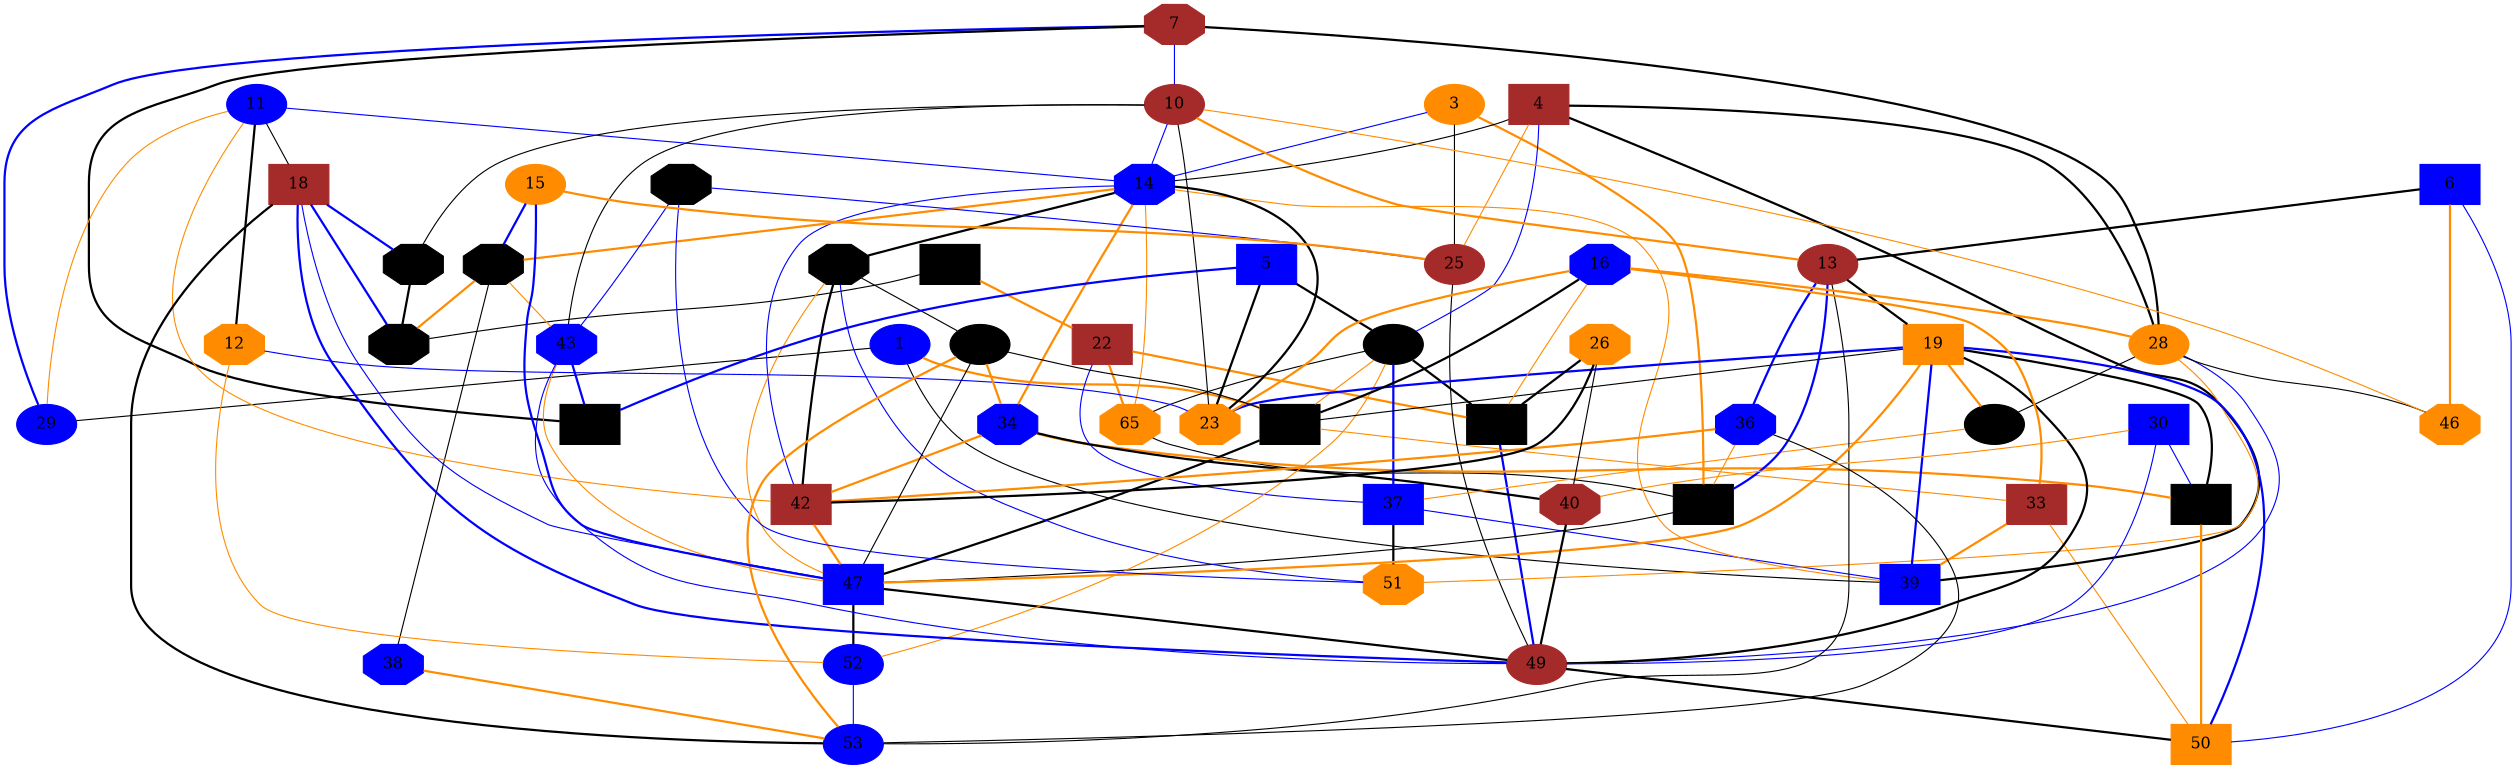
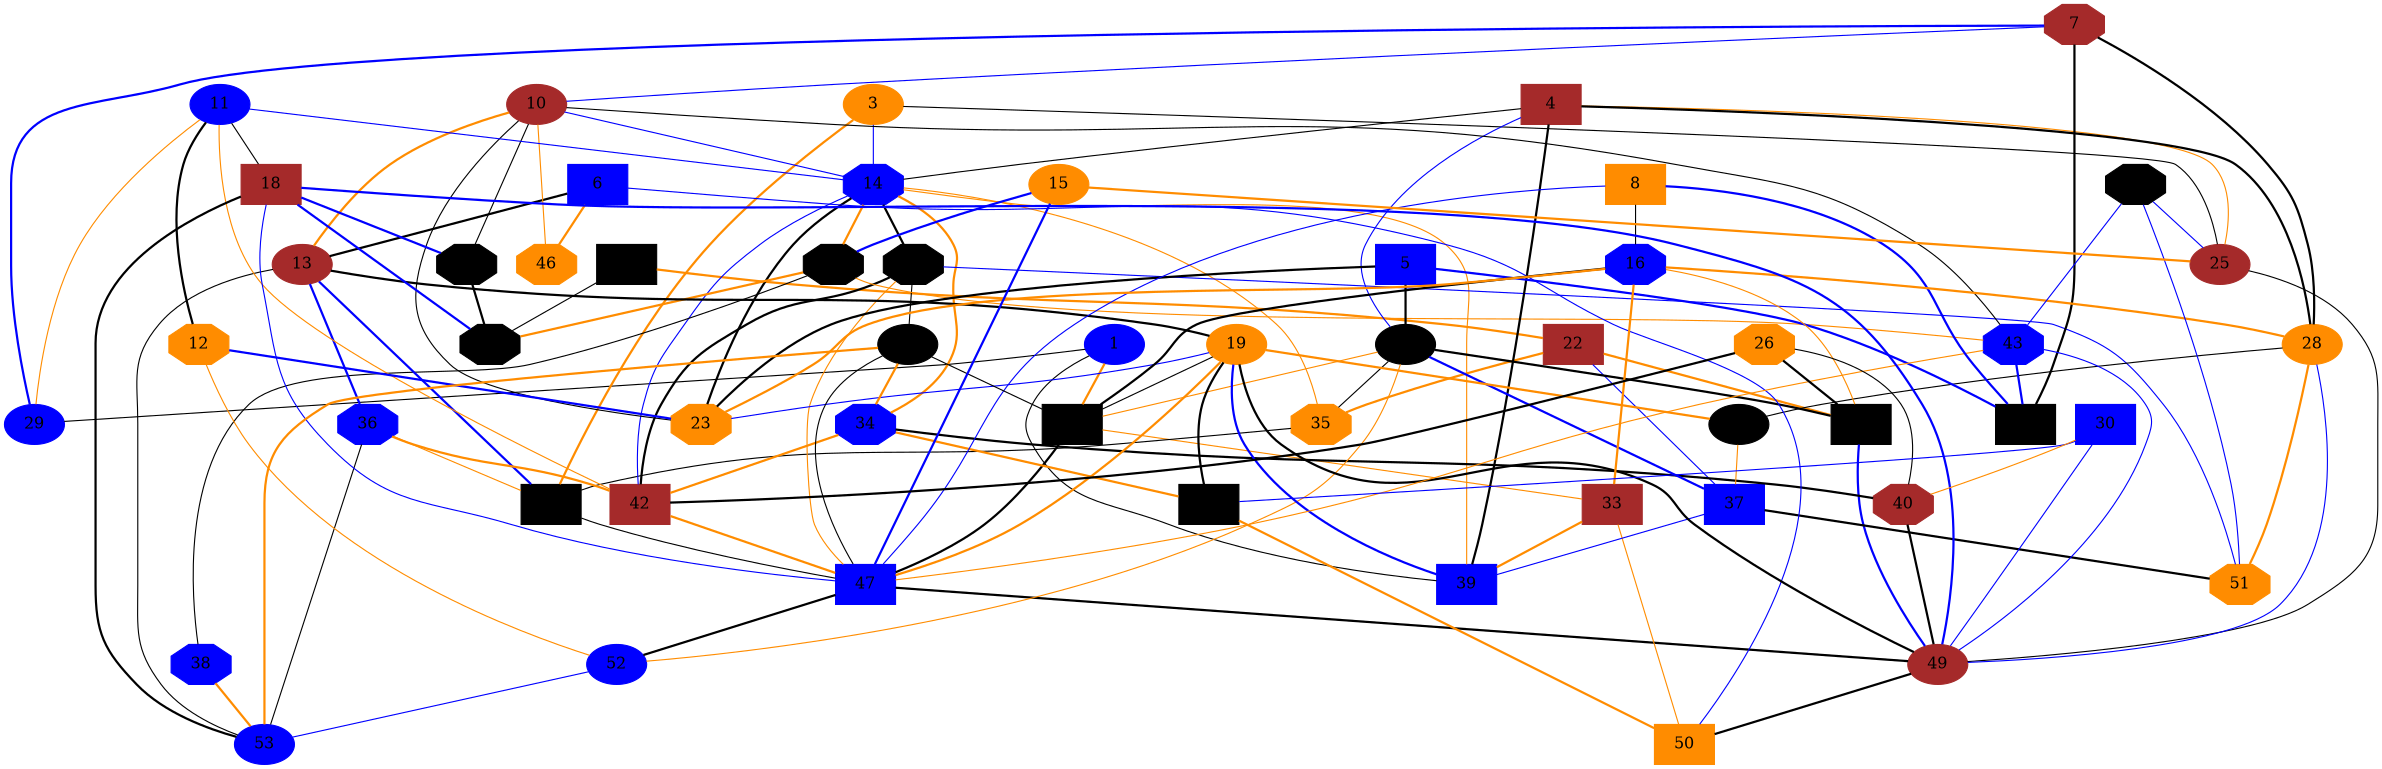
node "8": added
node "19": shape box -> ellipse
edge "19" -- "23": style bold -> solid
edge "12" -- "23": style solid -> bold
edge "28" -- "46": removed
node "65": label "65" -> "35"
edge "19" -- "50": removed
edge "28" -- "51": style solid -> bold
